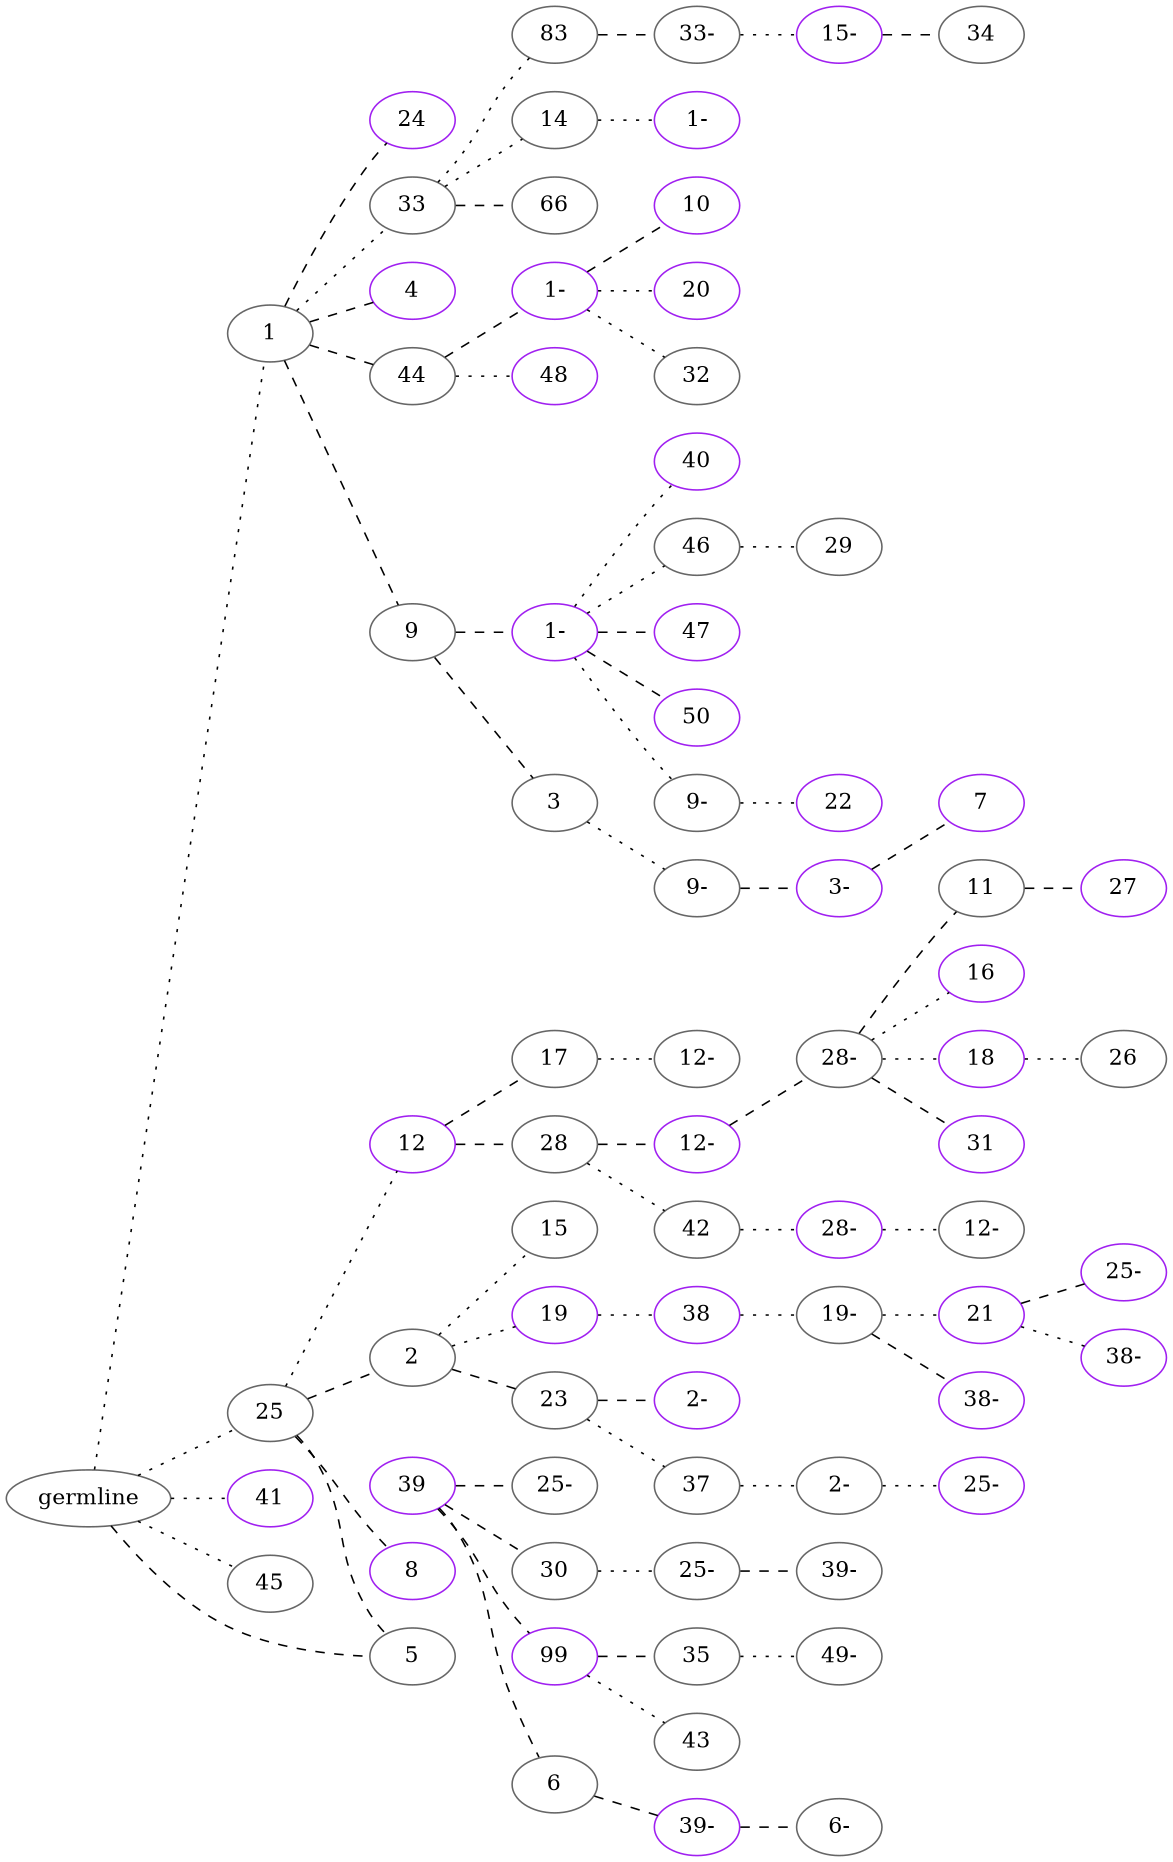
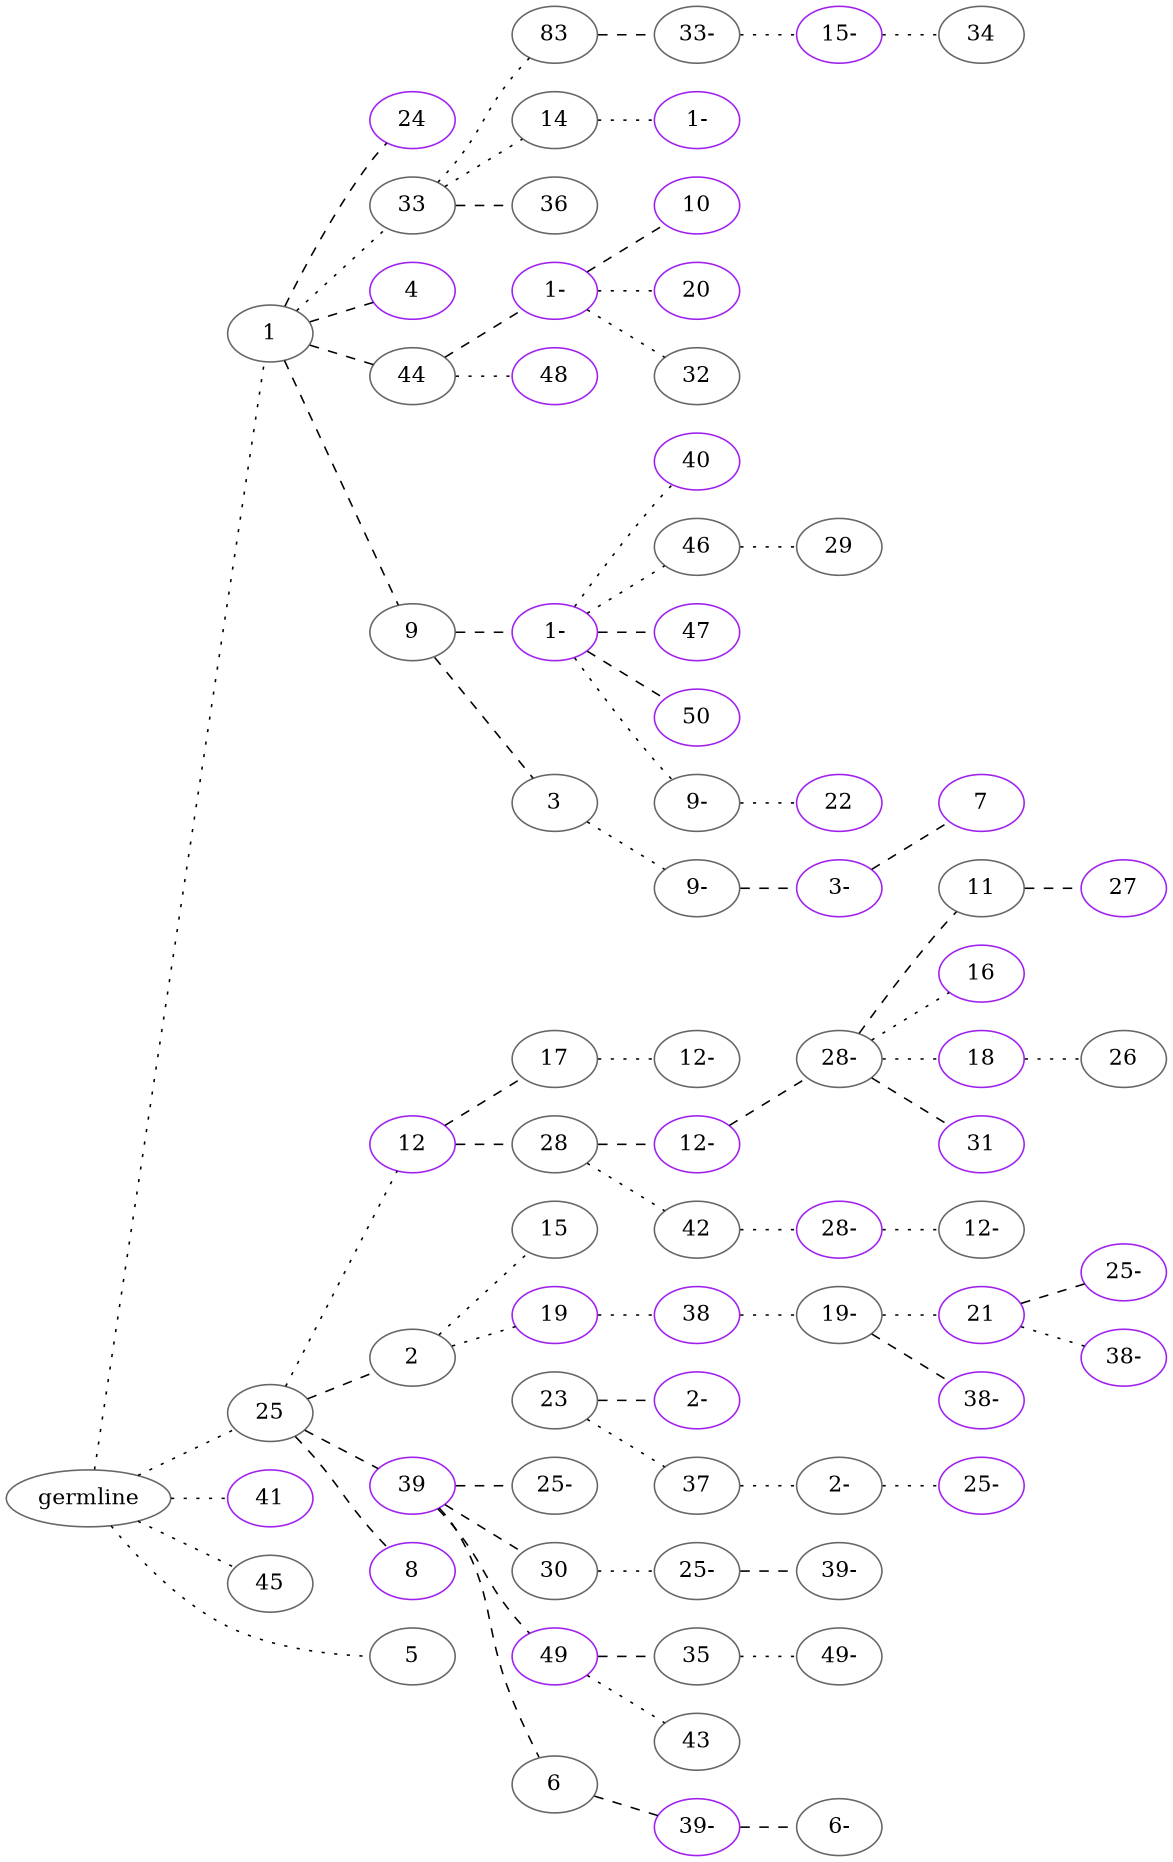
edge "15-" -- "34": style dashed -> dotted
node "66": label "66" -> "36"
edge "2" -- "23": removed
edge "25" -- "5": now "25" -- "39"
edge "germline" -- "5": style dashed -> dotted
node "99": label "99" -> "49"
